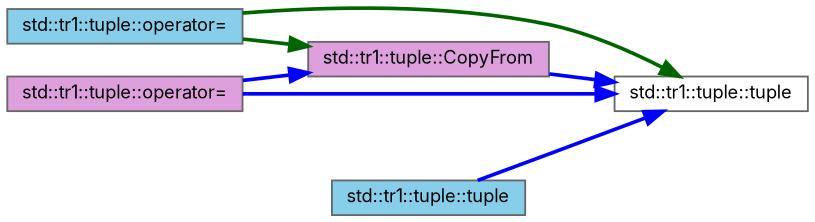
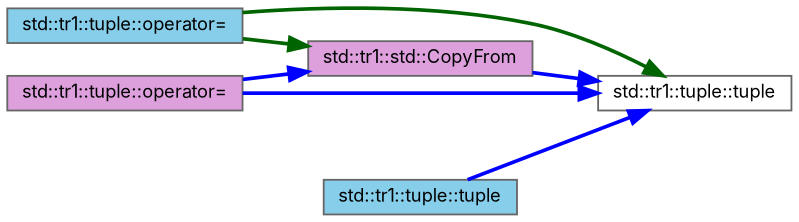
node "std::tr1::tuple::CopyFrom": label "std::tr1::tuple::CopyFrom" -> "std::tr1::std::CopyFrom"
